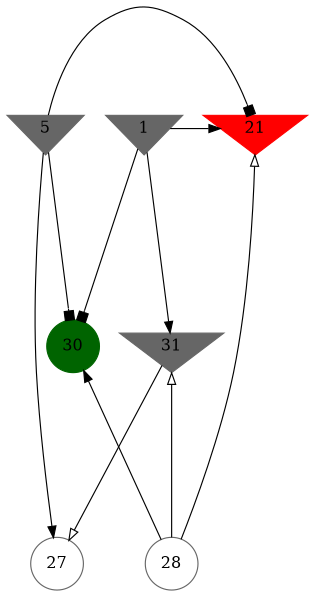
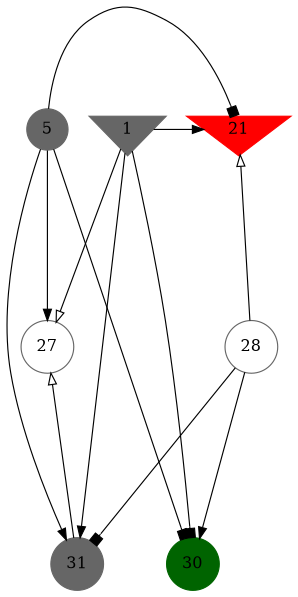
node "5": shape invtriangle -> circle
edge "1" -> "27": added
edge "5" -> "31": added
node "31": shape invtriangle -> circle
edge "28" -> "31": arrowhead onormal -> box
